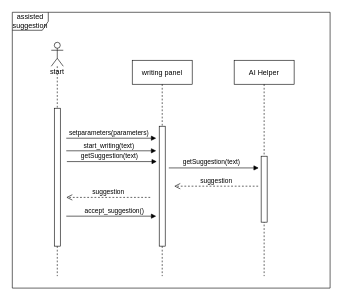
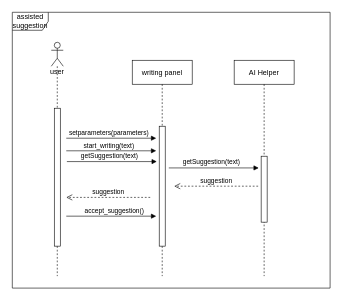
node "start": label "start" -> "user"
